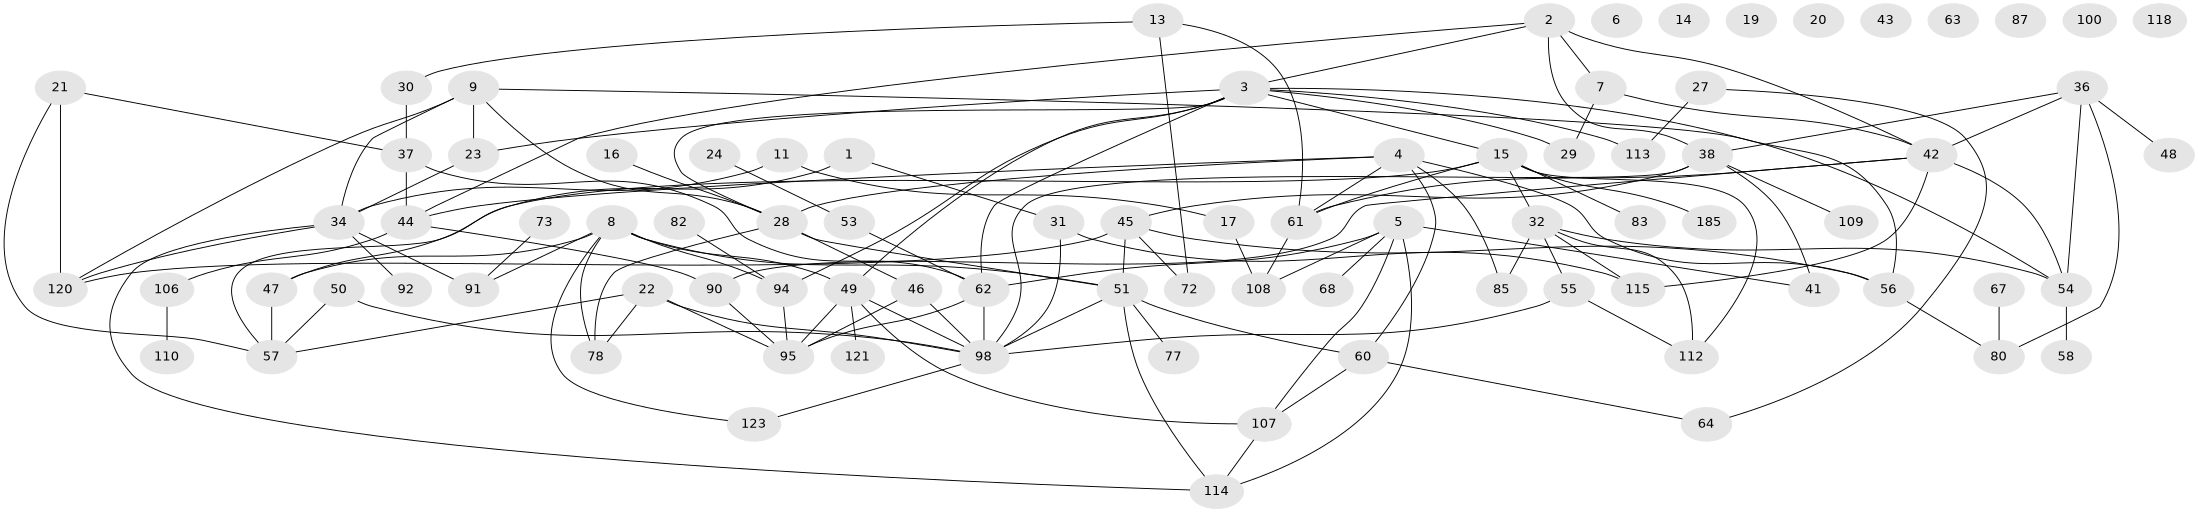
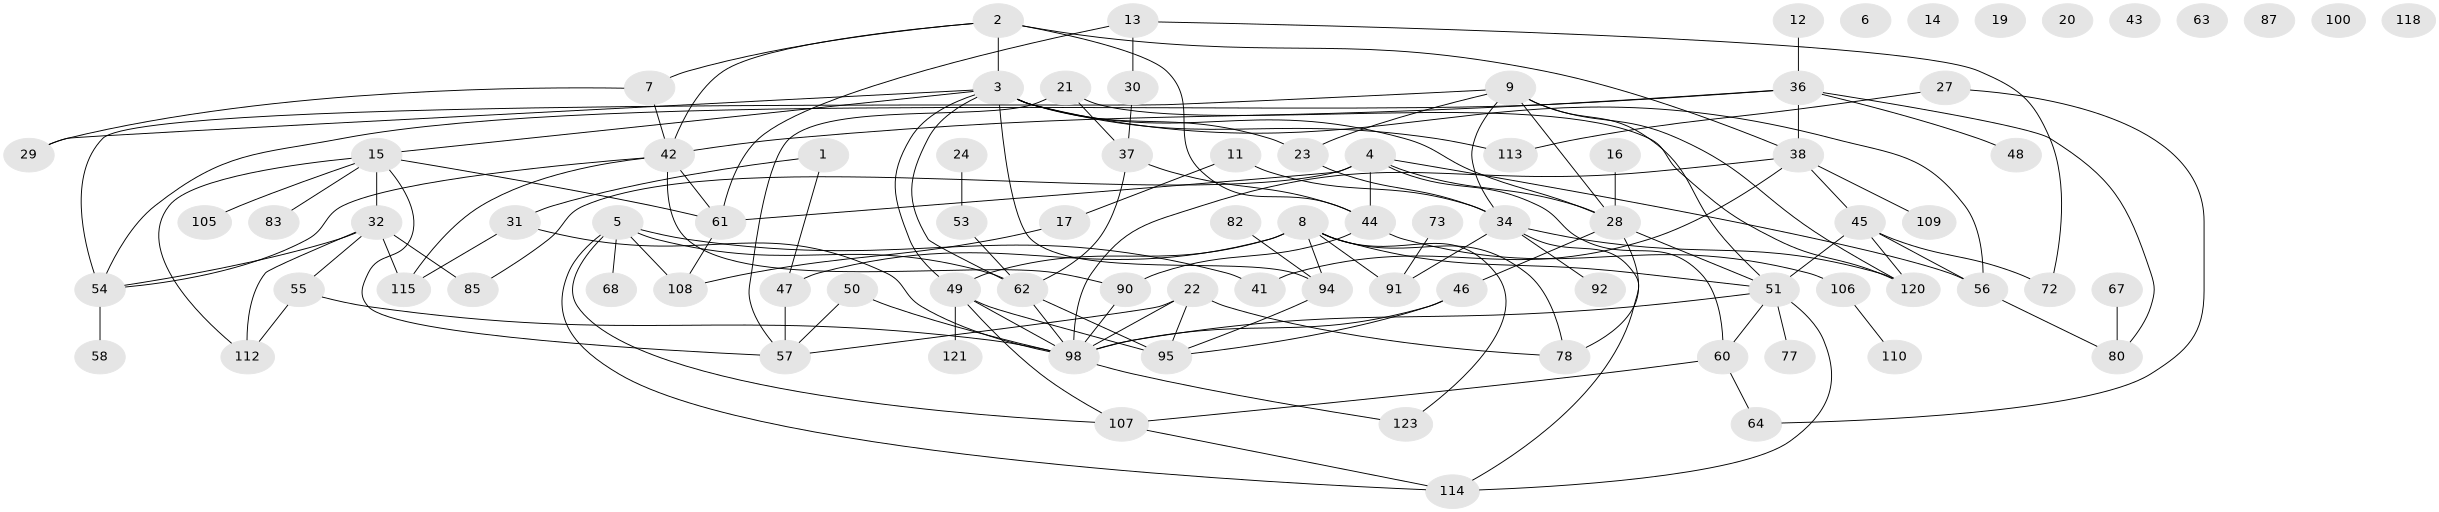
node "12": added
edge "9" -- "51": added
node "185": label "185" -> "105"
edge "90" -- "95": now "90" -- "98"
